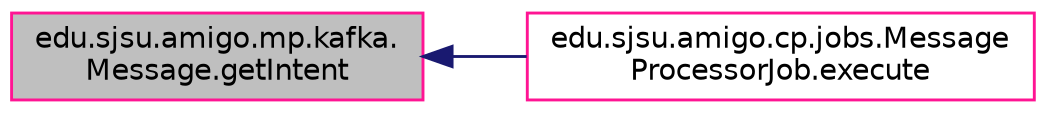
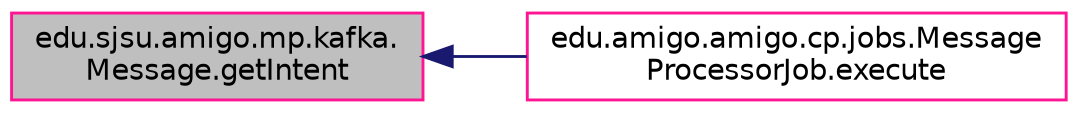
node "edu.sjsu.amigo.cp.jobs.Message ProcessorJob.execute": label "edu.sjsu.amigo.cp.jobs.Message ProcessorJob.execute" -> "edu.amigo.amigo.cp.jobs.Message ProcessorJob.execute"
